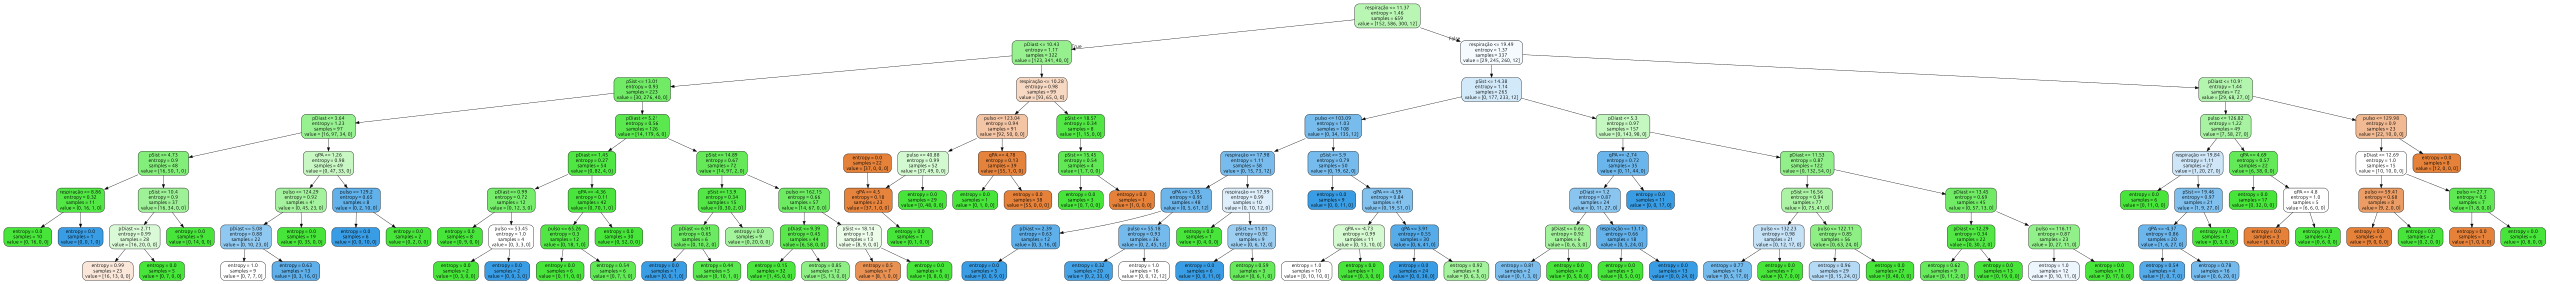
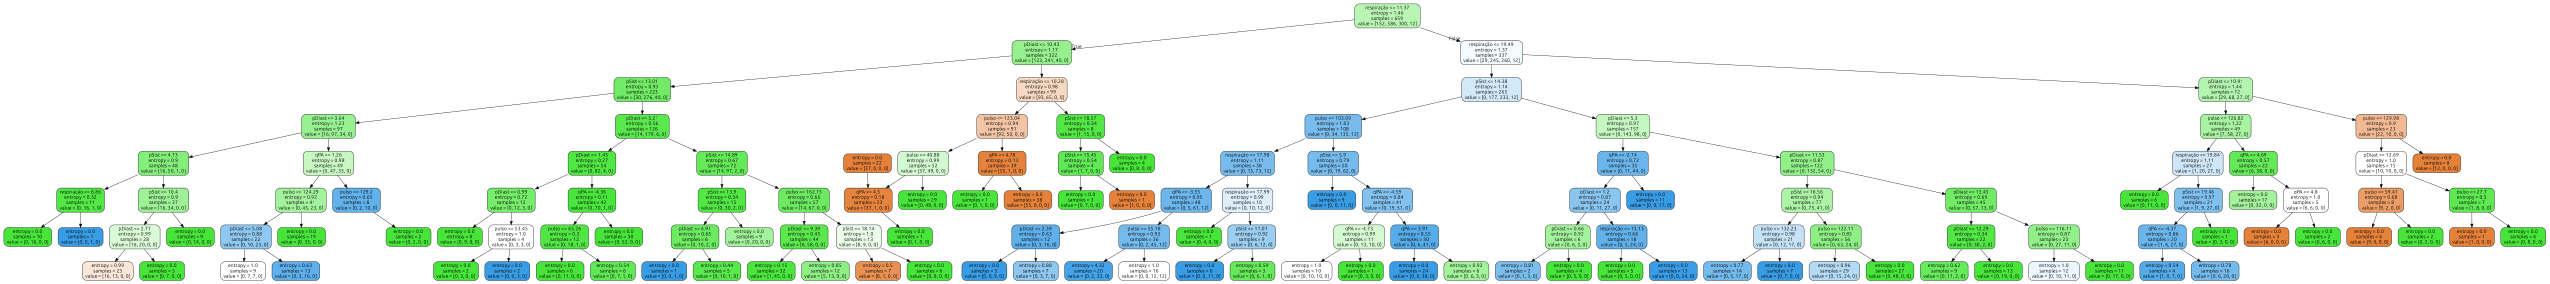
node "entropy = 0.0 samples = 4 value = [0, 8, 0, 0]": added
node "entropy = 0.0 samples = 17 value = [0, 32, 0, 0]": fillcolor #47e539 -> #a3f29c
node "entropy = 0.0 samples = 6 value = [0, 0, 10, 0]": removed
node "entropy = 0.0 samples = 8 value = [0, 9, 0, 0]": label "entropy = 0.0 samples = 8 value = [0, 9, 0, 0]" -> "entropy = 0.0 entropy = 8 value = [0, 9, 0, 0]"
node "entropy = 0.88 samples = 7 value = [0, 3, 7, 0]": added
node "entropy = 0.32 samples = 20 value = [0, 2, 33, 0]": label "entropy = 0.32 samples = 20 value = [0, 2, 33, 0]" -> "entropy = 4.32 samples = 20 value = [0, 2, 33, 0]"
node "entropy = 0.0 samples = 7 value = [0, 7, 0, 0]": fillcolor #47e539 -> #399de5
